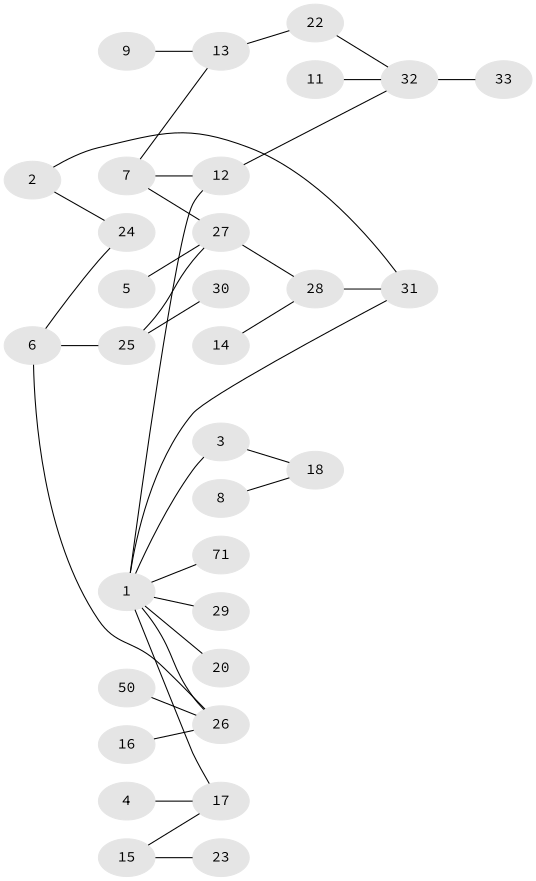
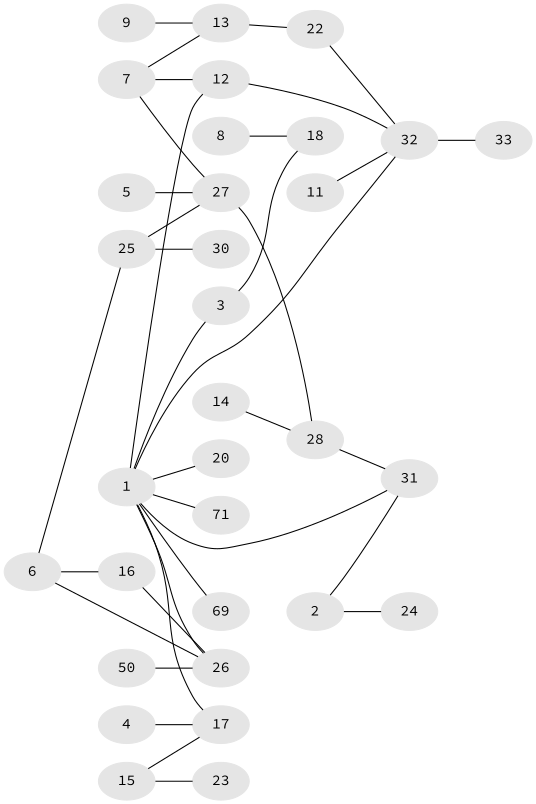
edge "24" -- "6": now "16" -- "6"
edge "32" -- "1": added
node "29": label "29" -> "69"
